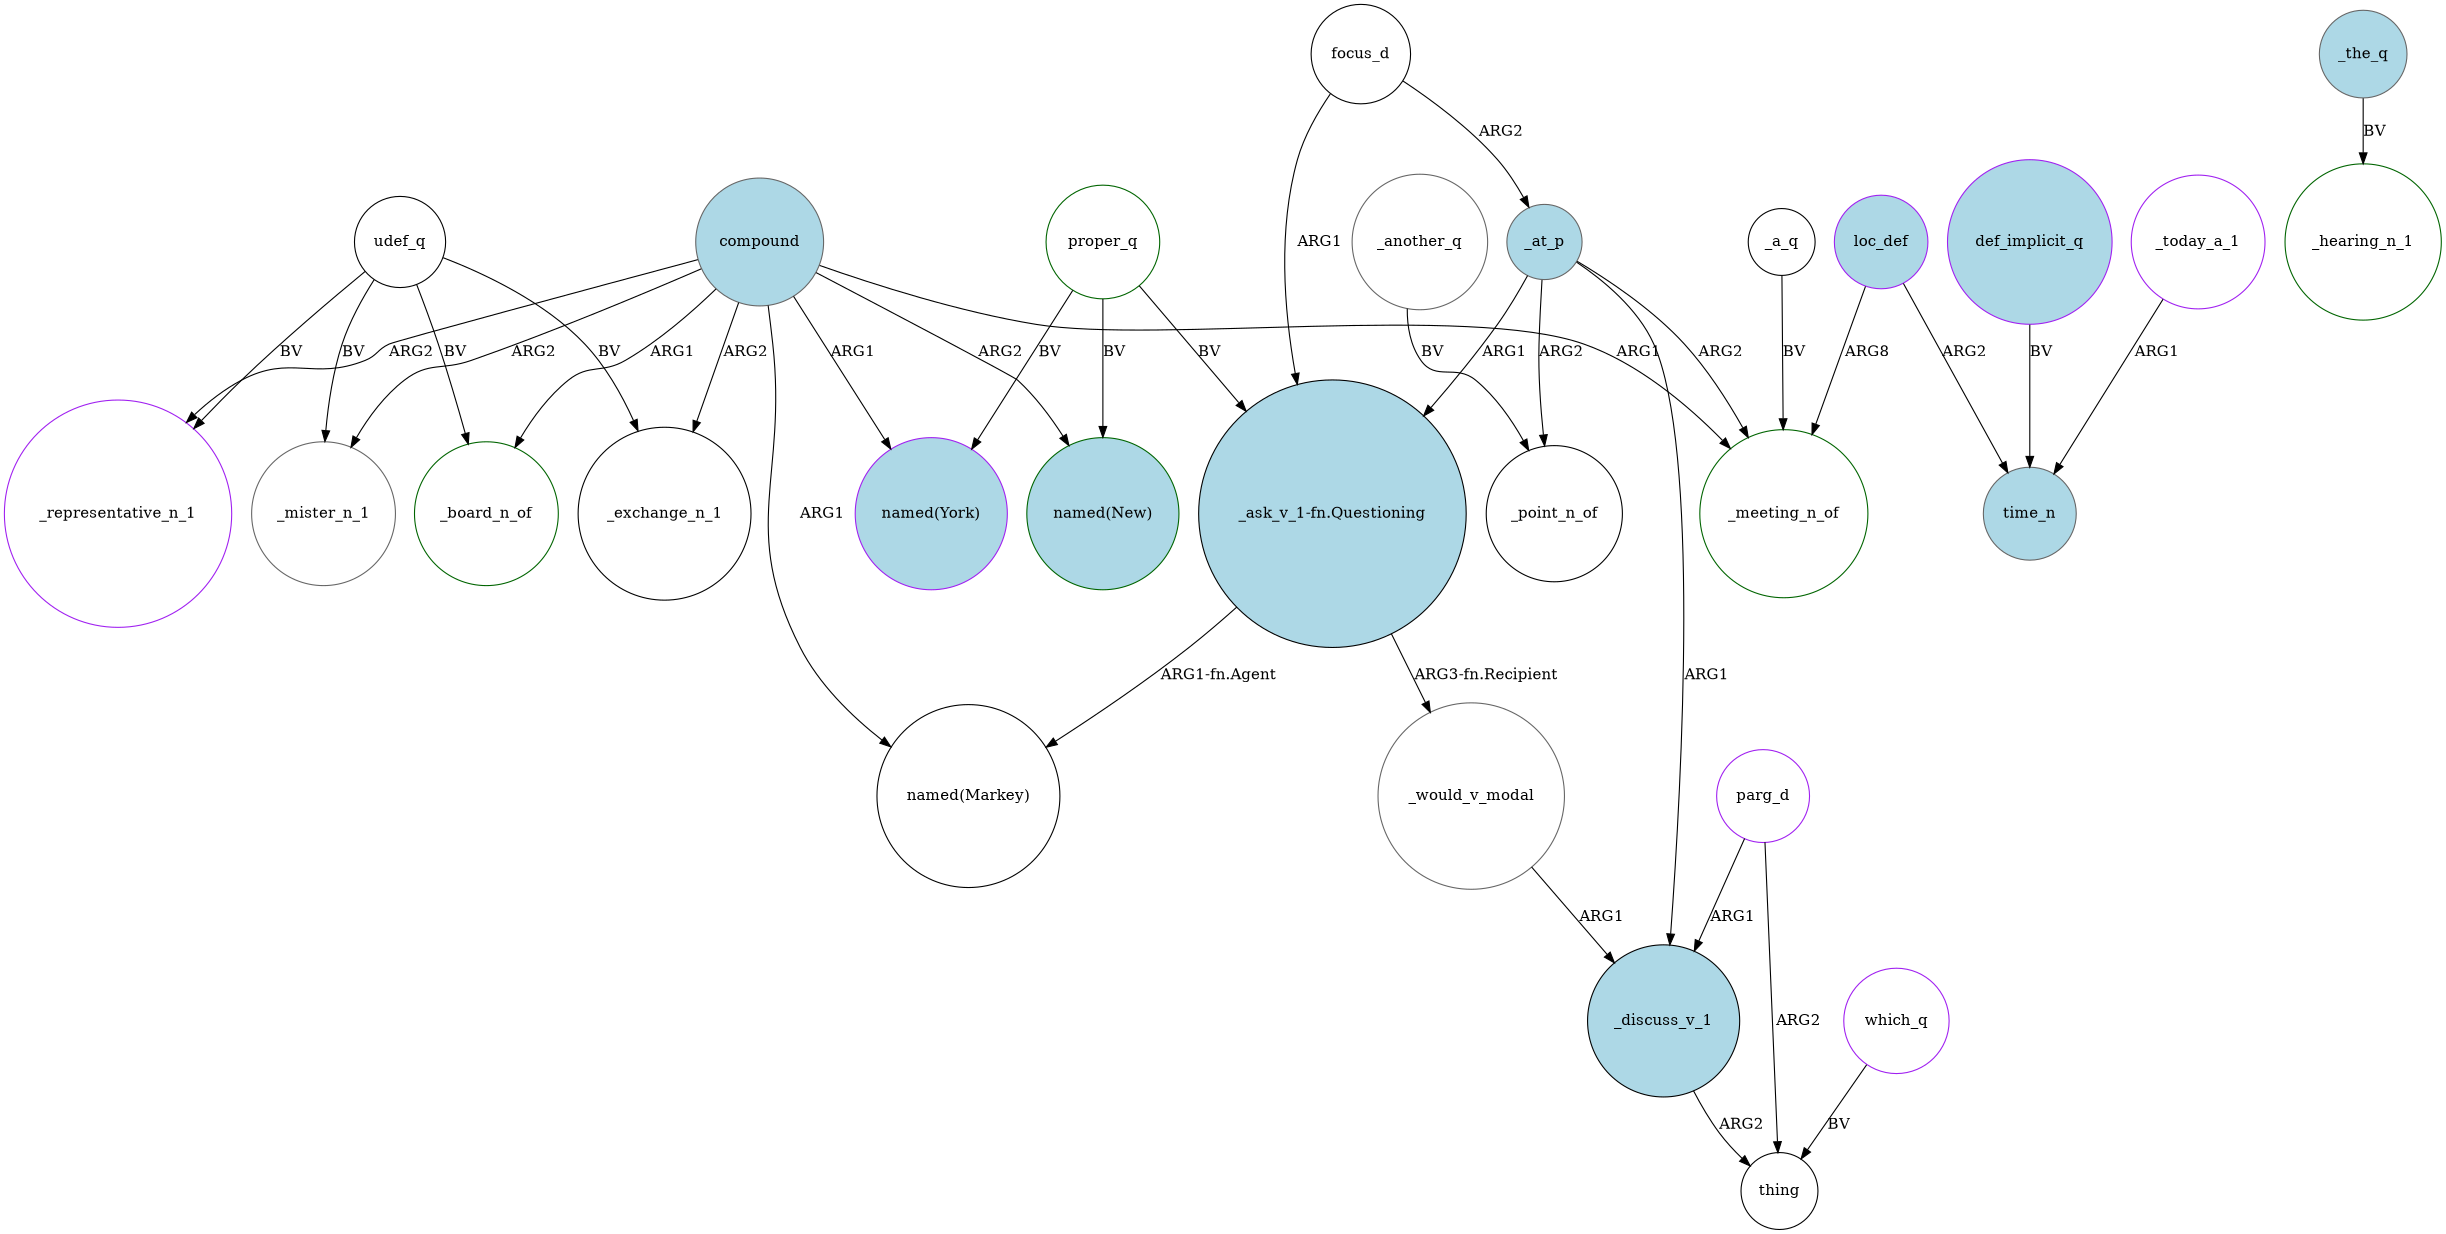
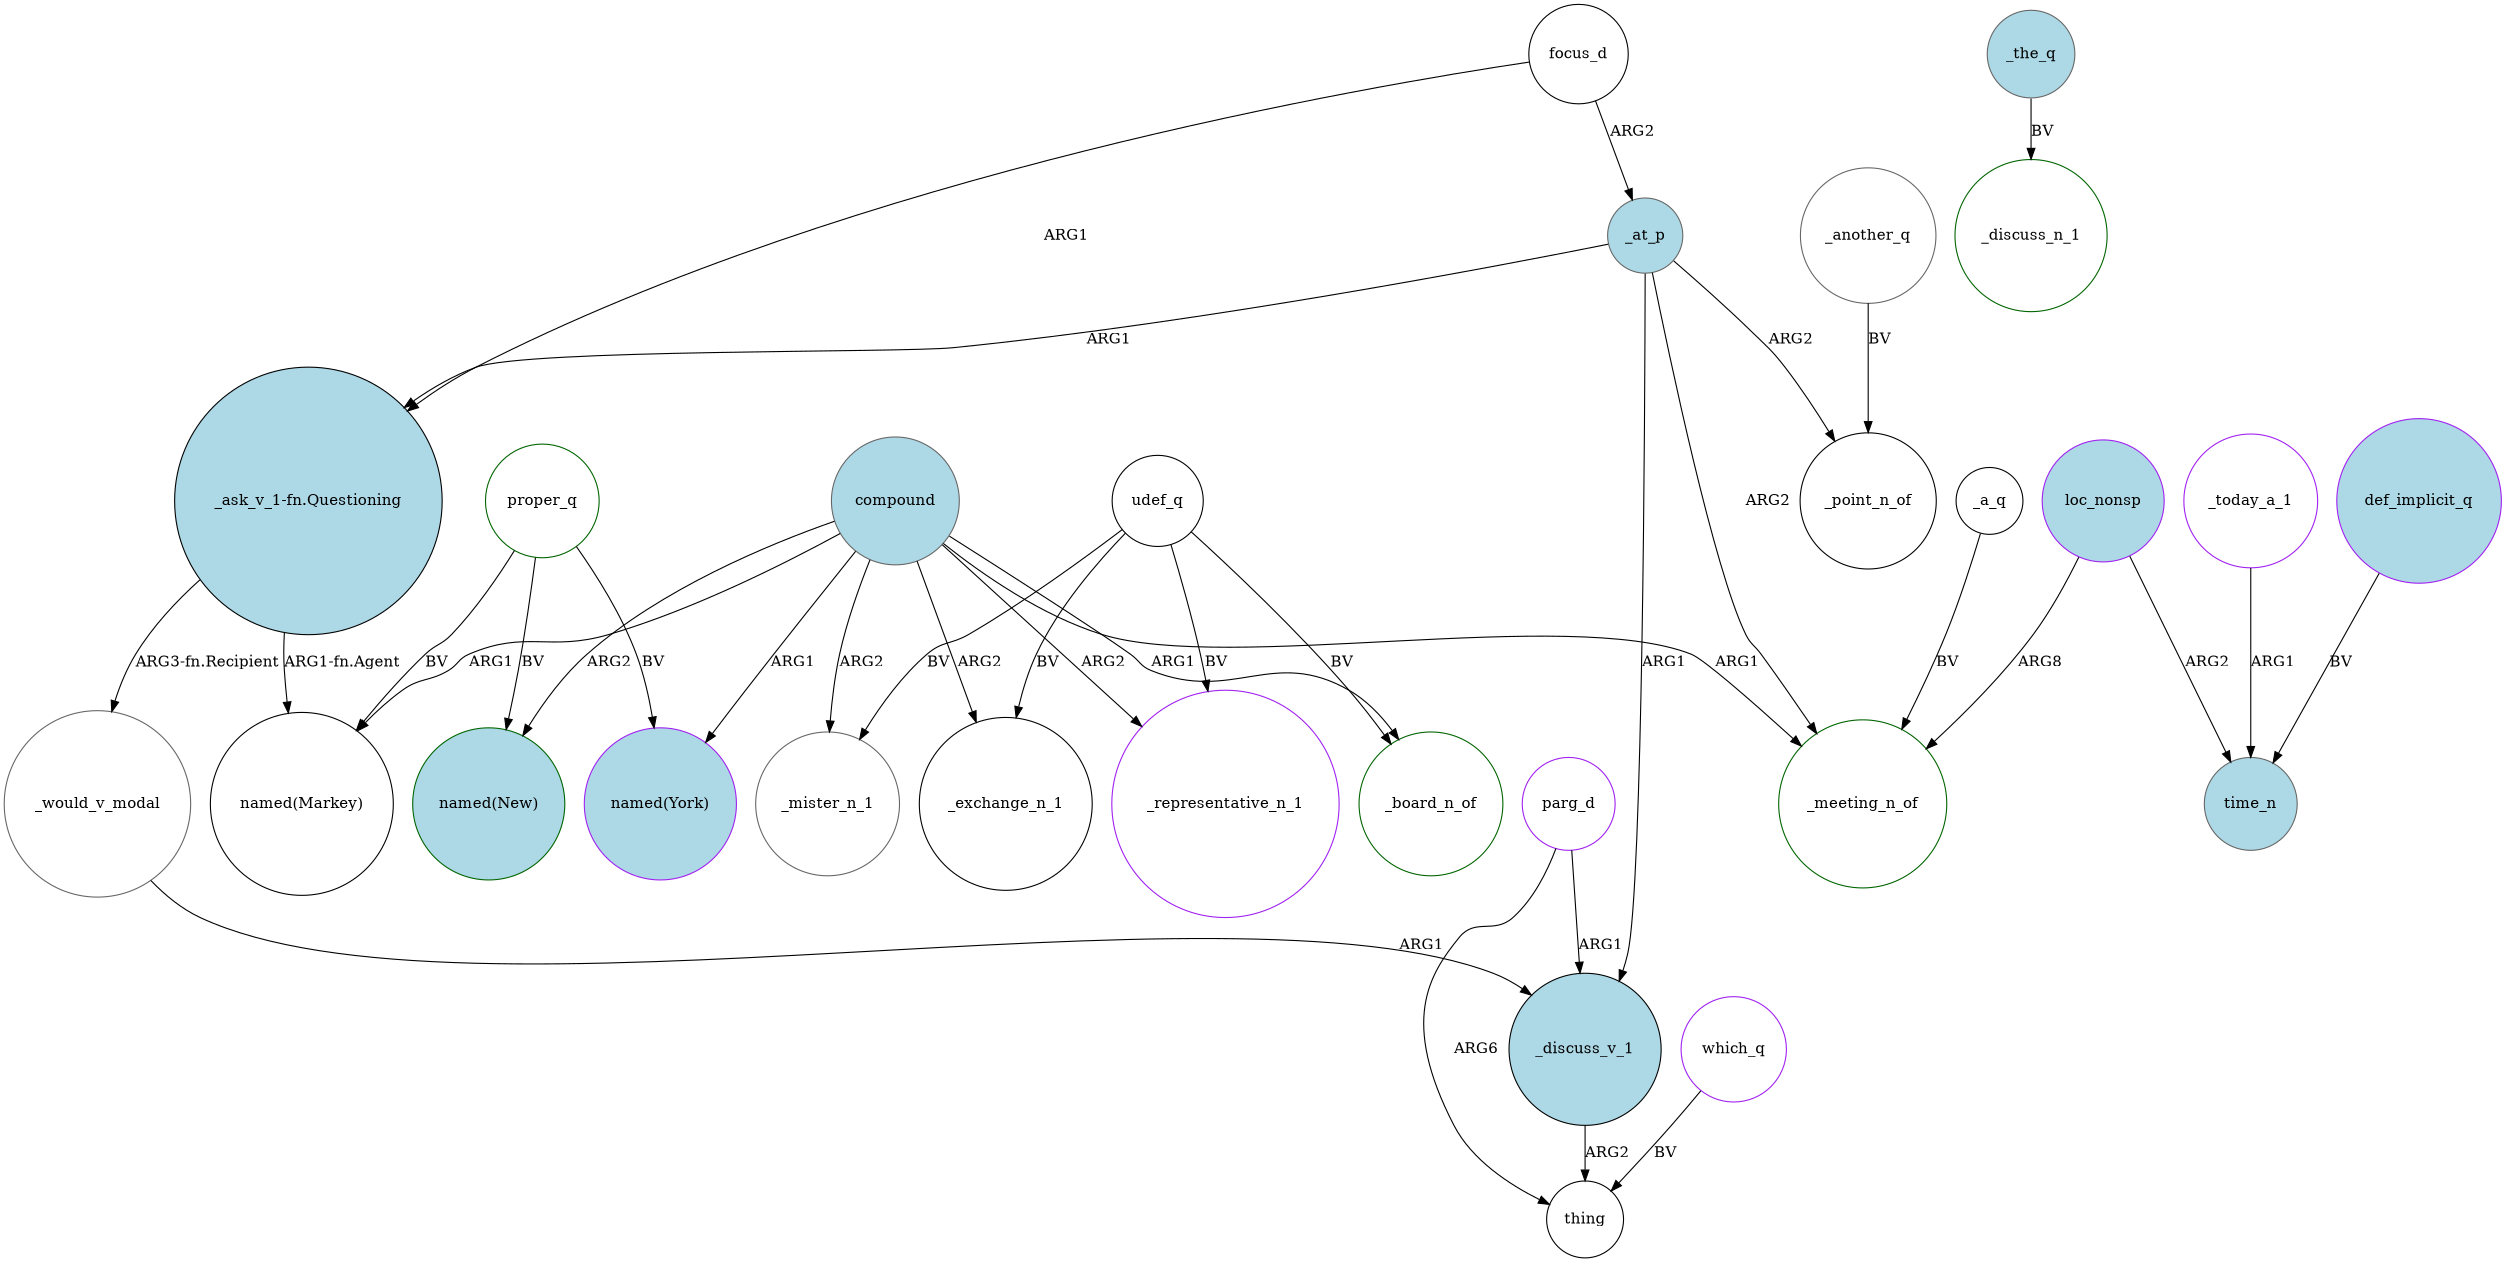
node "loc_def": label "loc_def" -> "loc_nonsp"
node "_hearing_n_1": label "_hearing_n_1" -> "_discuss_n_1"
edge "proper_q" -> "_ask_v_1-fn.Questioning": now "proper_q" -> "named(Markey)"
edge "parg_d" -> "thing": label "ARG2" -> "ARG6"
